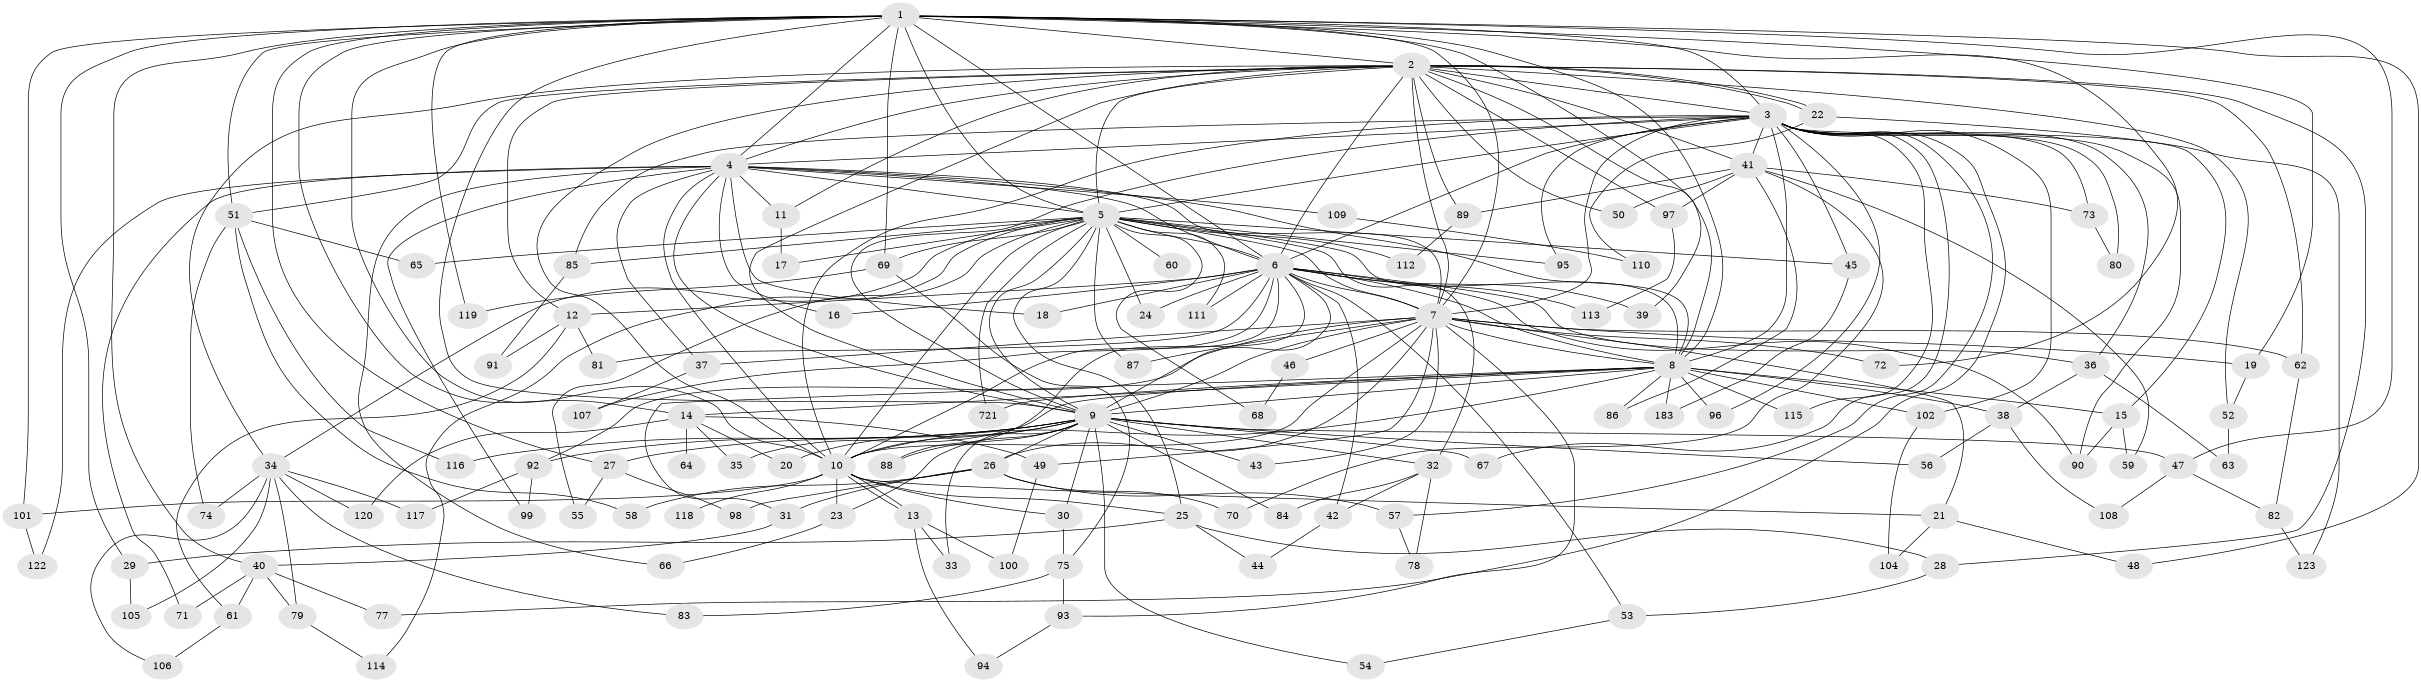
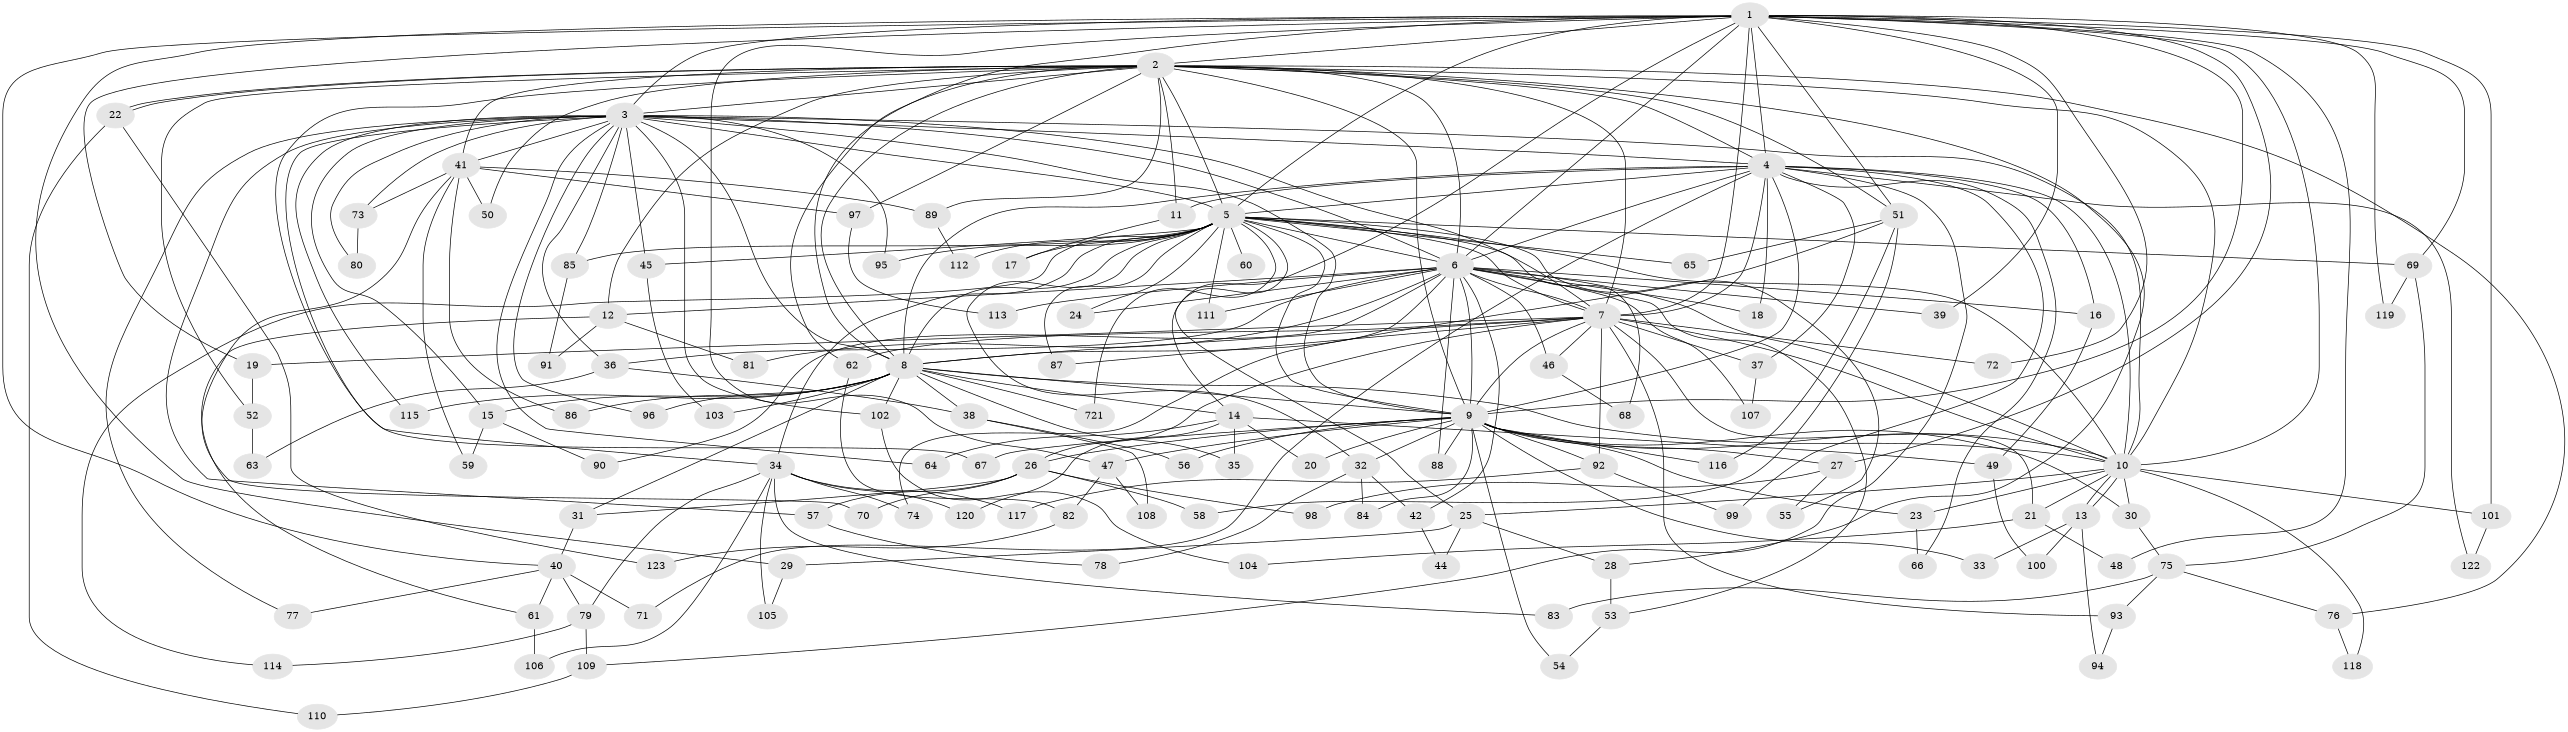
edge "3" -- "90": now "3" -- "64"
edge "6" -- "46": added
node "183": label "183" -> "103"
edge "7" -- "49": now "16" -- "49"
node "43": removed
node "76": added
edge "79" -- "109": added
